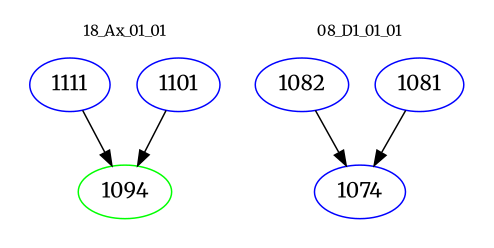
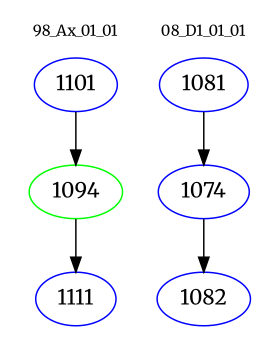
cluster "18_Ax_01_01": label "18_Ax_01_01" -> "98_Ax_01_01"
edge "1111" -> "1094": reversed
edge "1082" -> "1074": reversed
